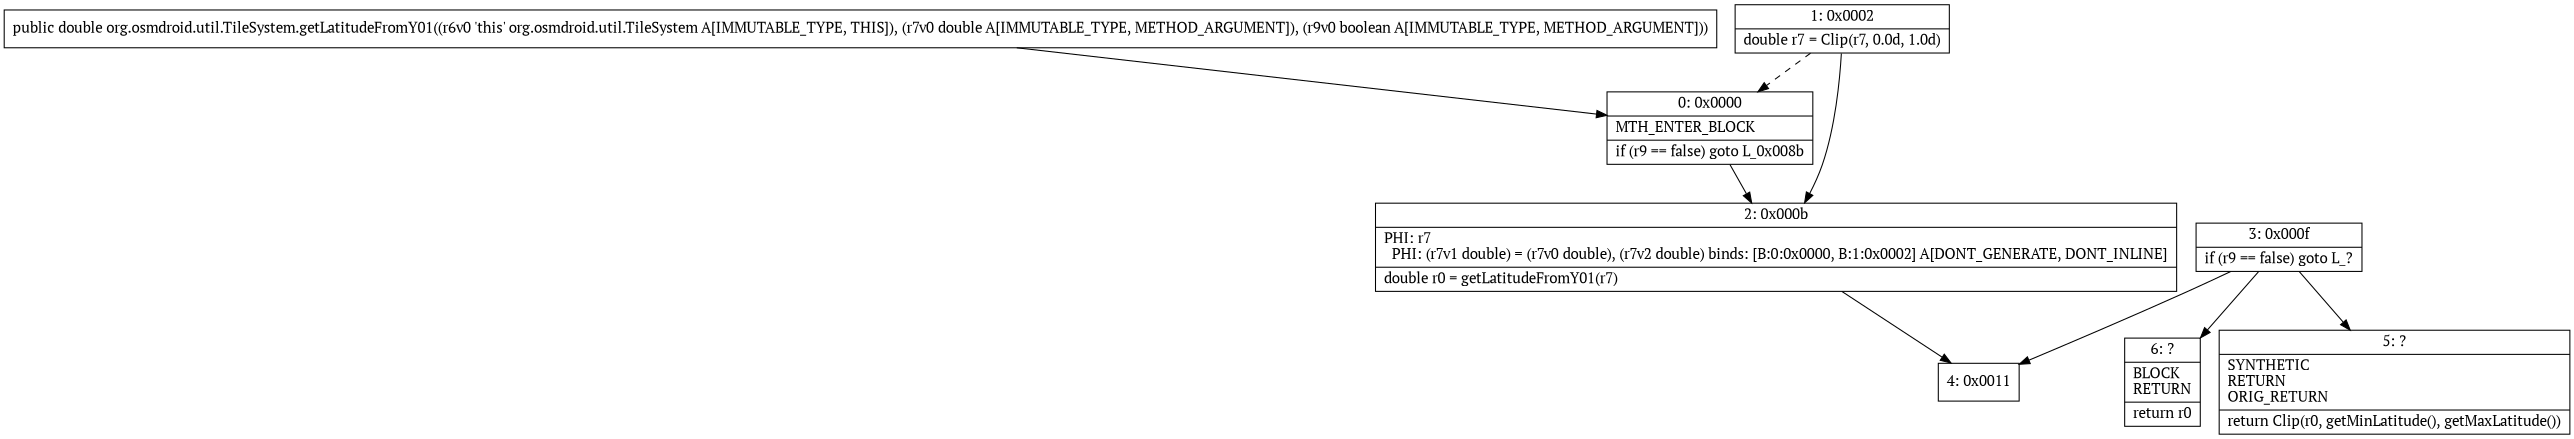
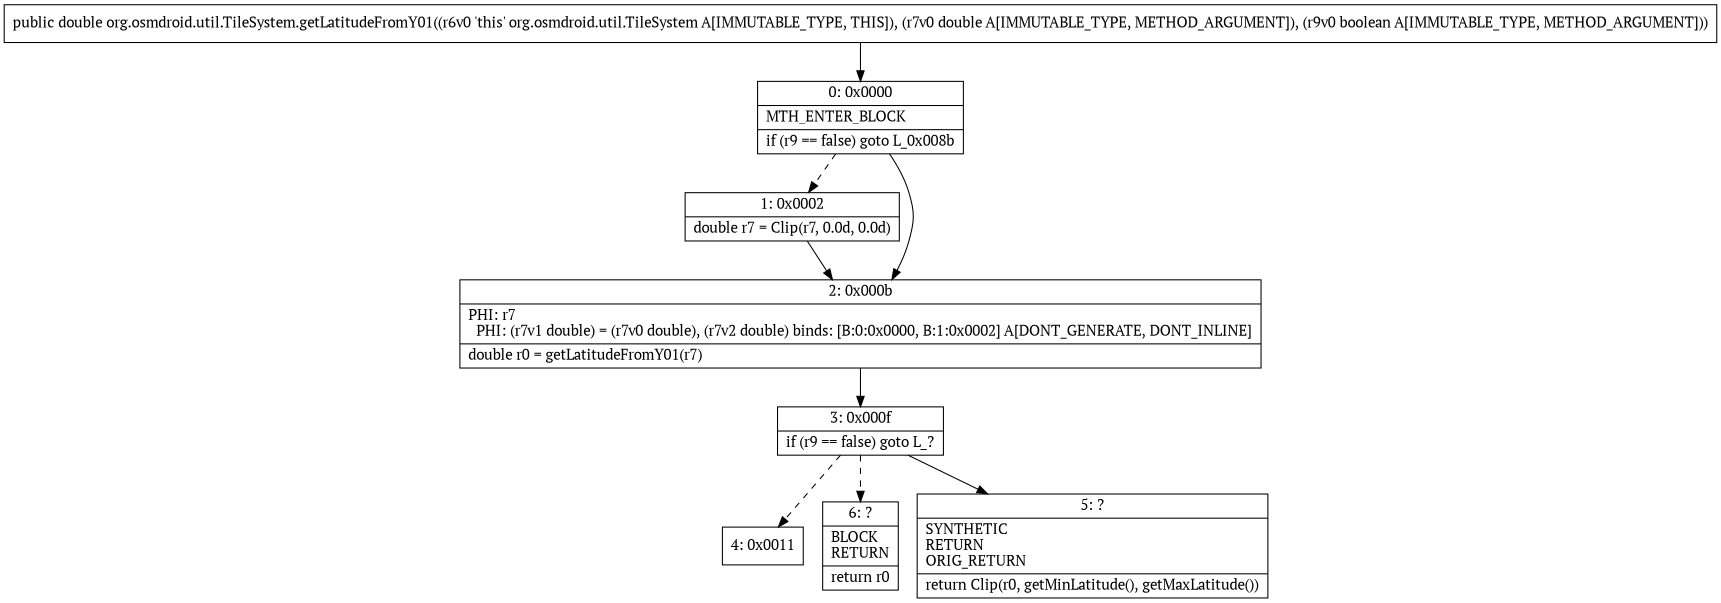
node "1: 0x0002": text "double r7 = Clip(r7, 0.0d, 1.0d)" -> "double r7 = Clip(r7, 0.0d, 0.0d)"
edge "1: 0x0002" -> "0: 0x0000": reversed
edge "3: 0x000f" -> "6: ?": style solid -> dashed
edge "3: 0x000f" -> "4: 0x0011": style solid -> dashed
edge "2: 0x000b" -> "4: 0x0011": now "2: 0x000b" -> "3: 0x000f"
